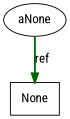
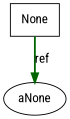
edge "aNone" -> "None": reversed
